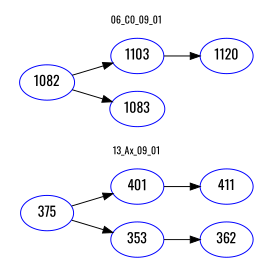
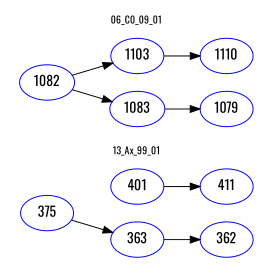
node "1120": label "1120" -> "1110"
node "1079": added
cluster "13_Ax_09_01": label "13_Ax_09_01" -> "13_Ax_99_01"
edge "375" -> "401": removed
node "353": label "353" -> "363"
